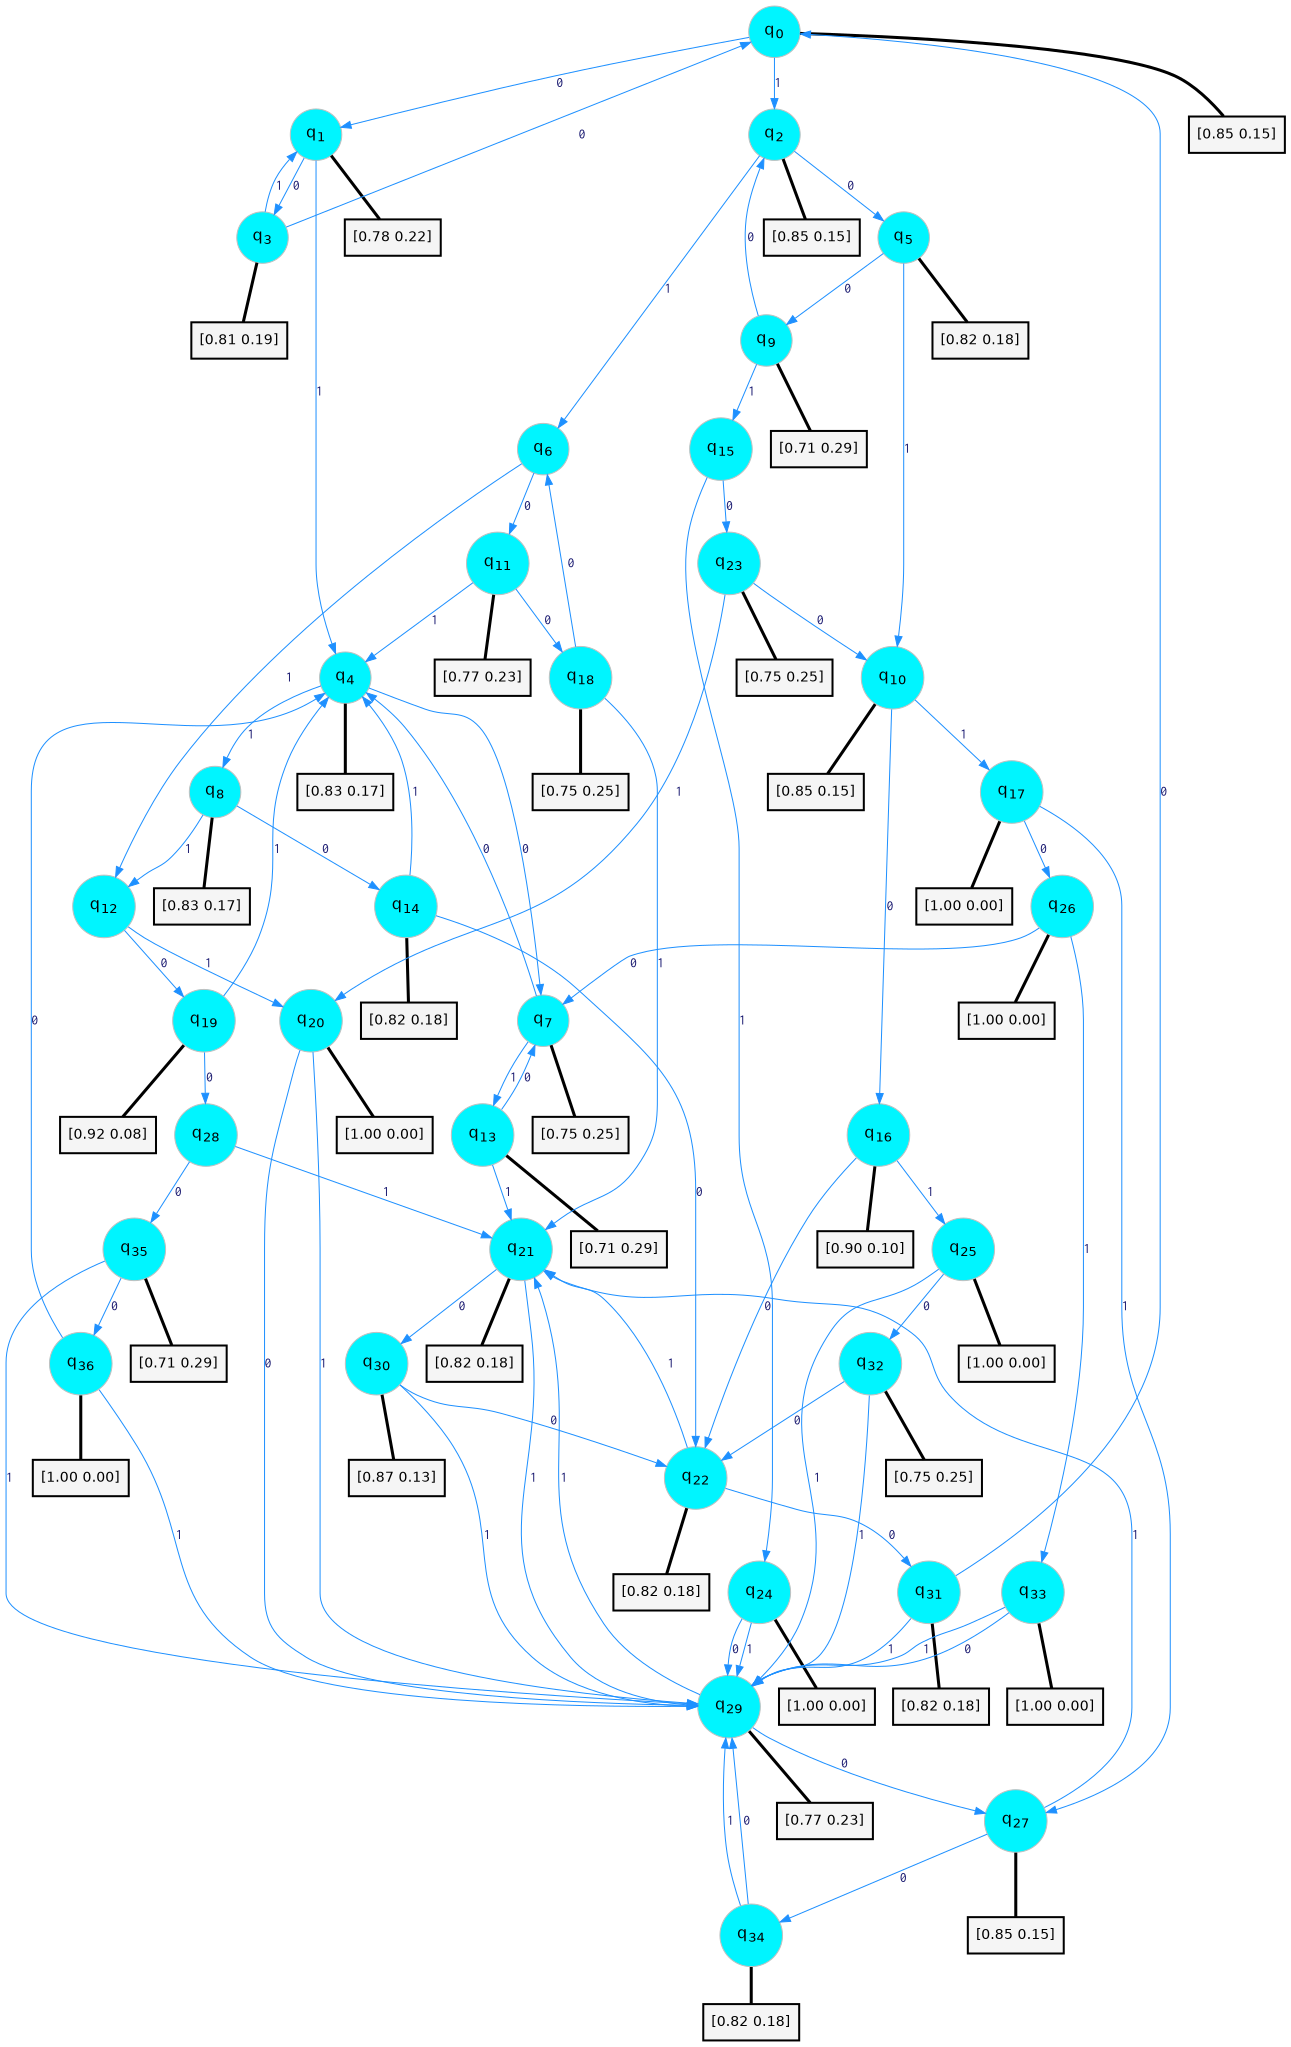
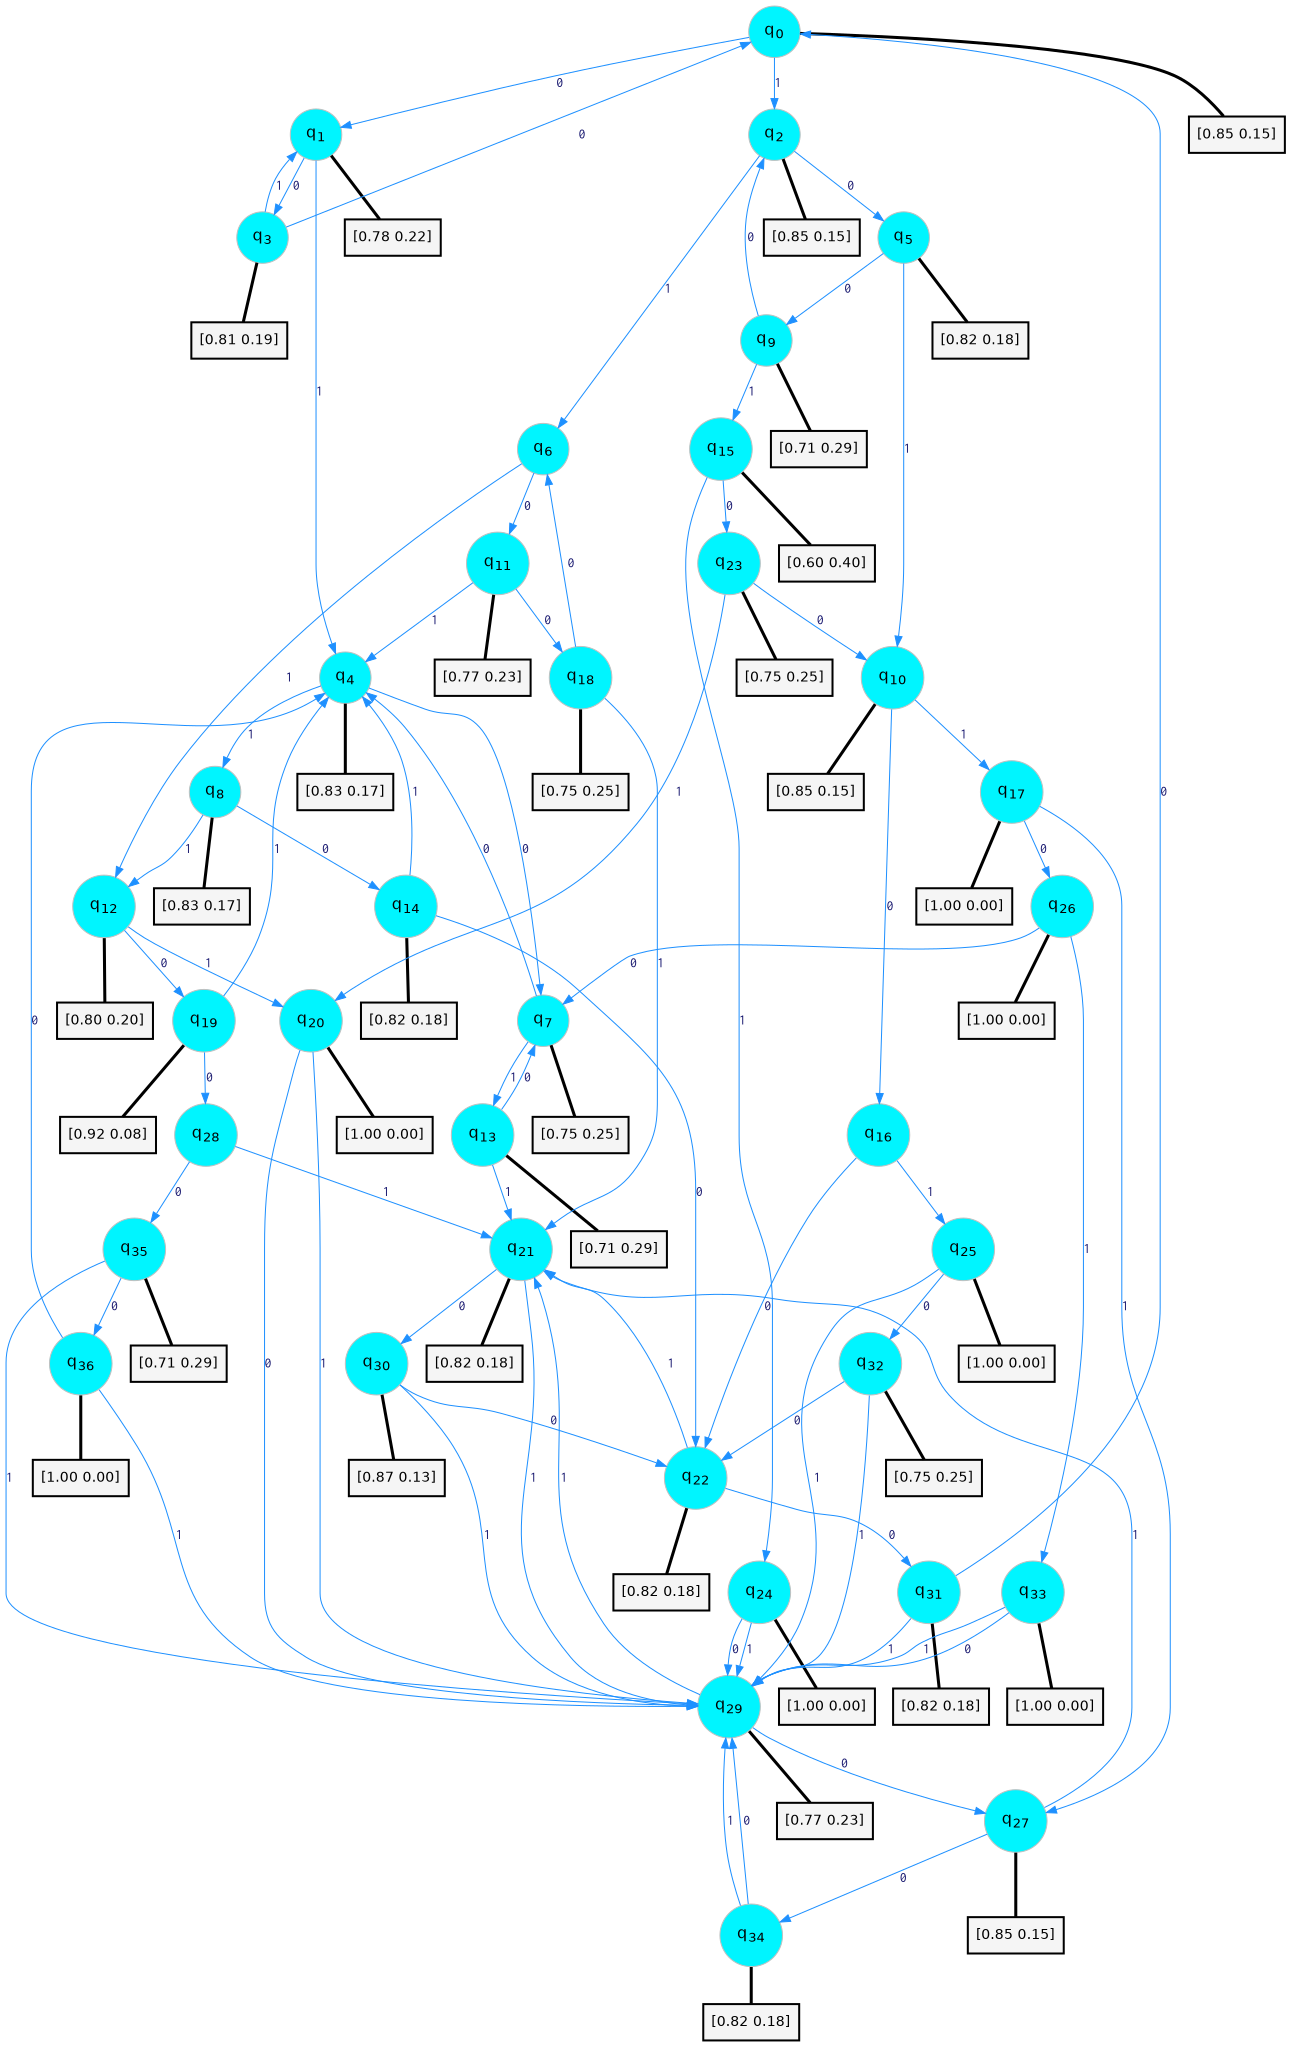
node "[0.60 0.40]": added
node "[0.80 0.20]": added
node "[0.90 0.10]": removed
